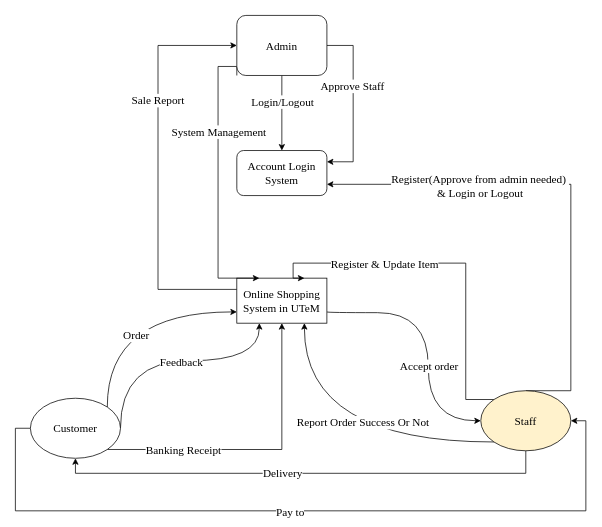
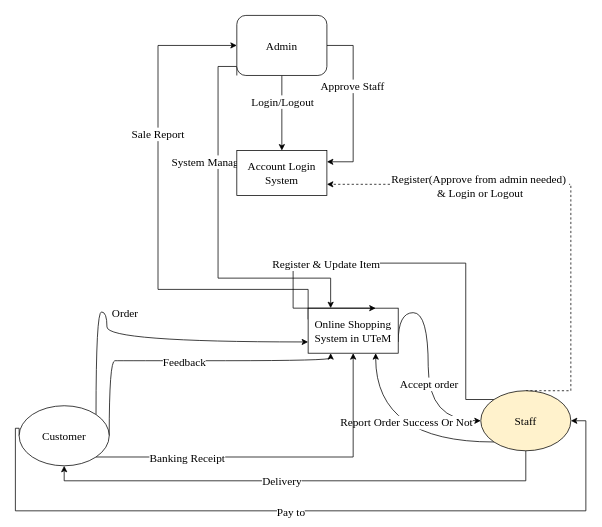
node "Account Login System": shape rounded rectangle -> rectangle
node "Online Shopping System in UTeM": moved (282, 300) -> (353, 330)
edge "Staff" -> "Account Login System": style solid -> dashed
node "Customer": moved (75, 428) -> (64, 435)
